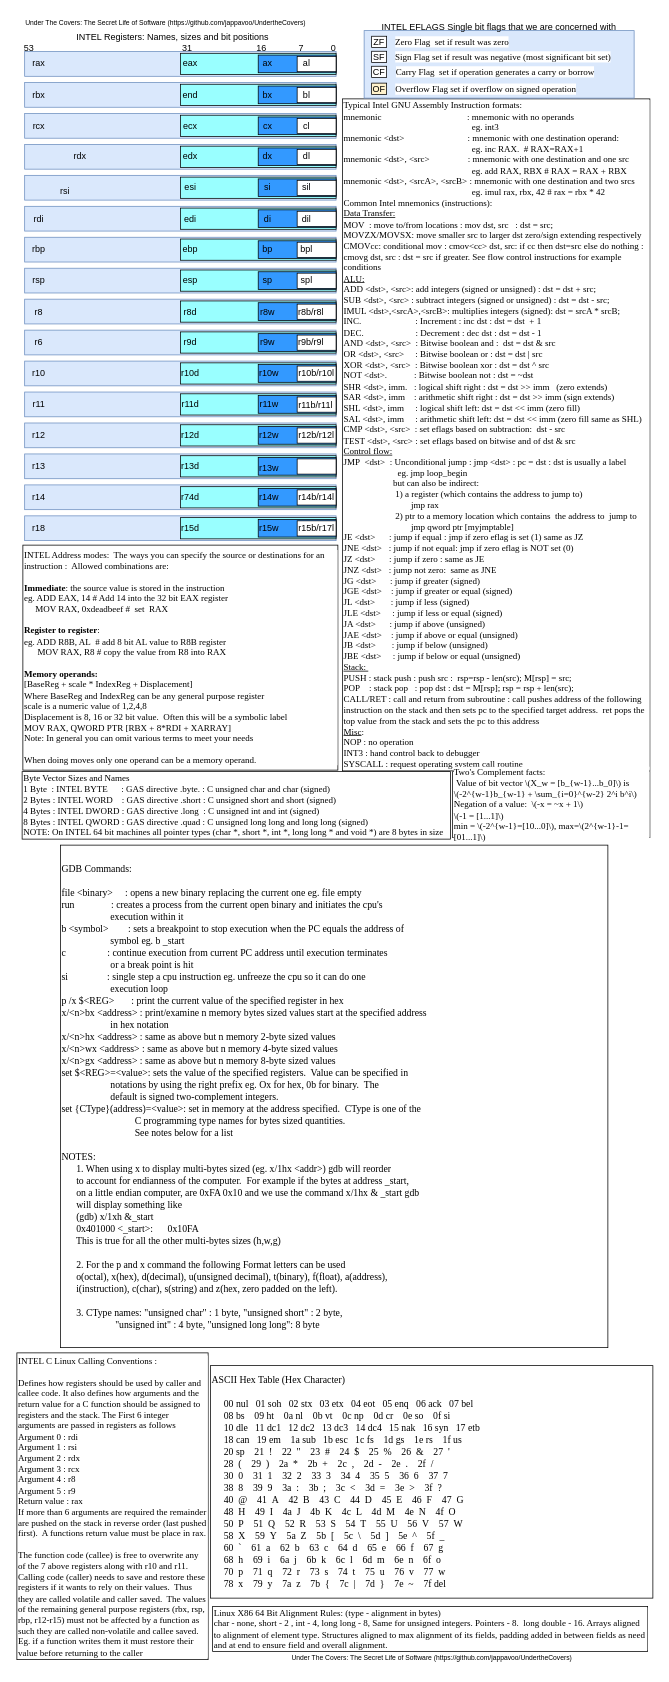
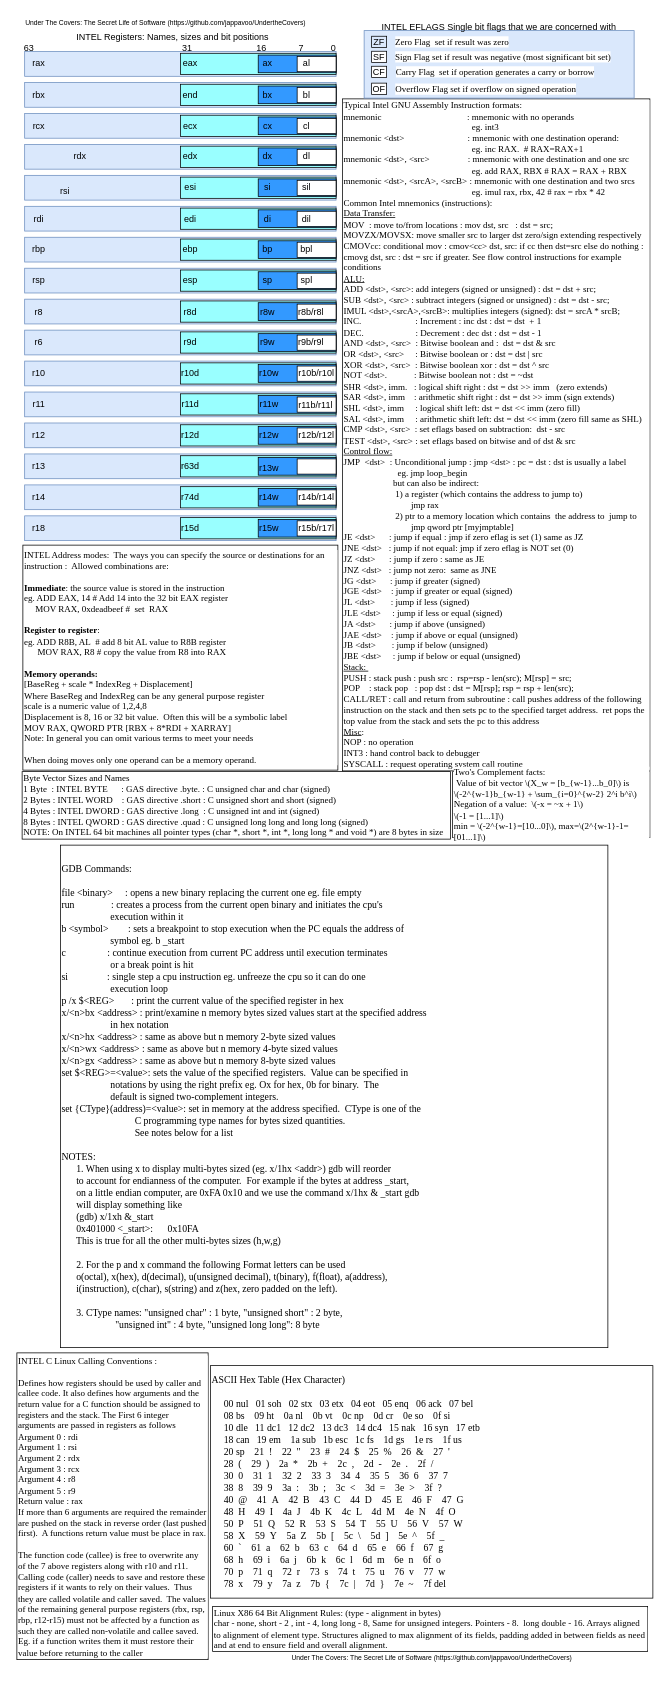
node "ZF": fillcolor #ffffff -> #dae8fc
node "53": label "53" -> "63"
node "OF": fillcolor #fff2cc -> #ffffff
node "r13d": label "r13d" -> "r63d"
